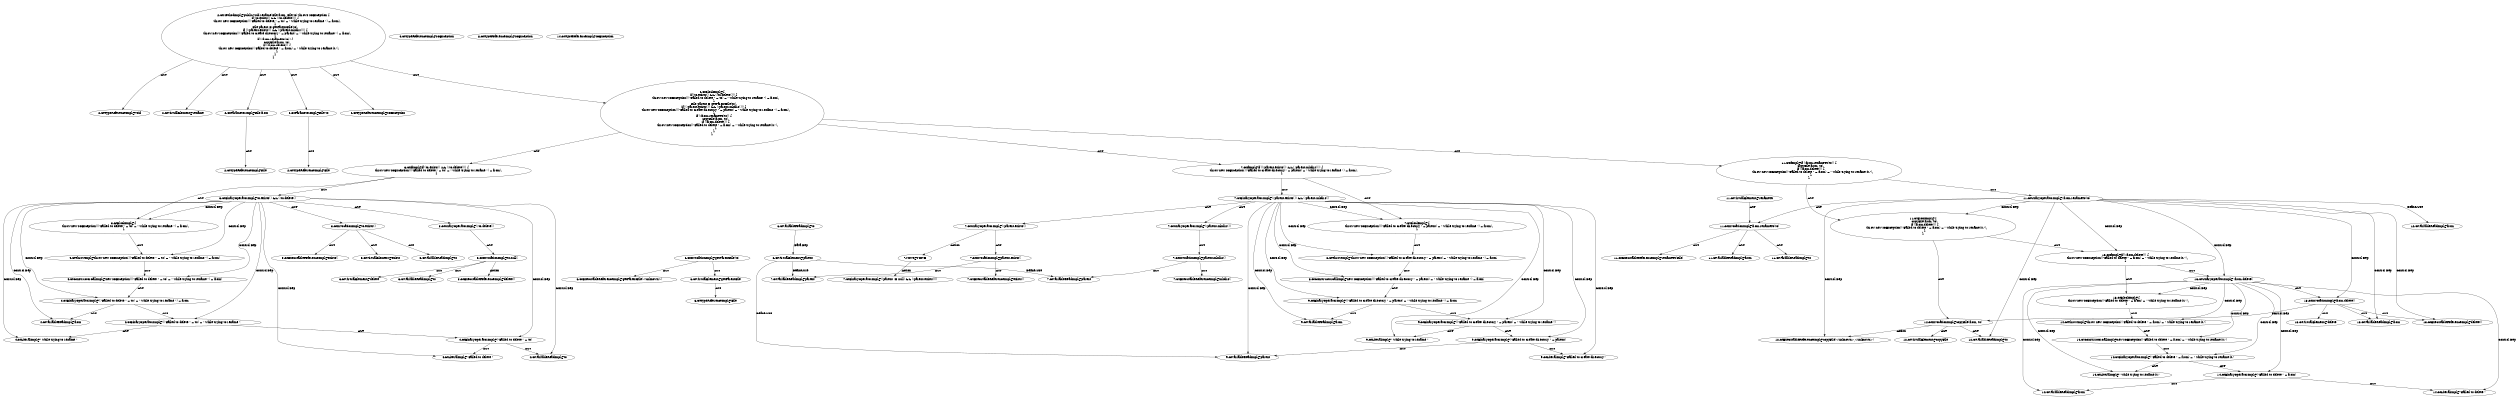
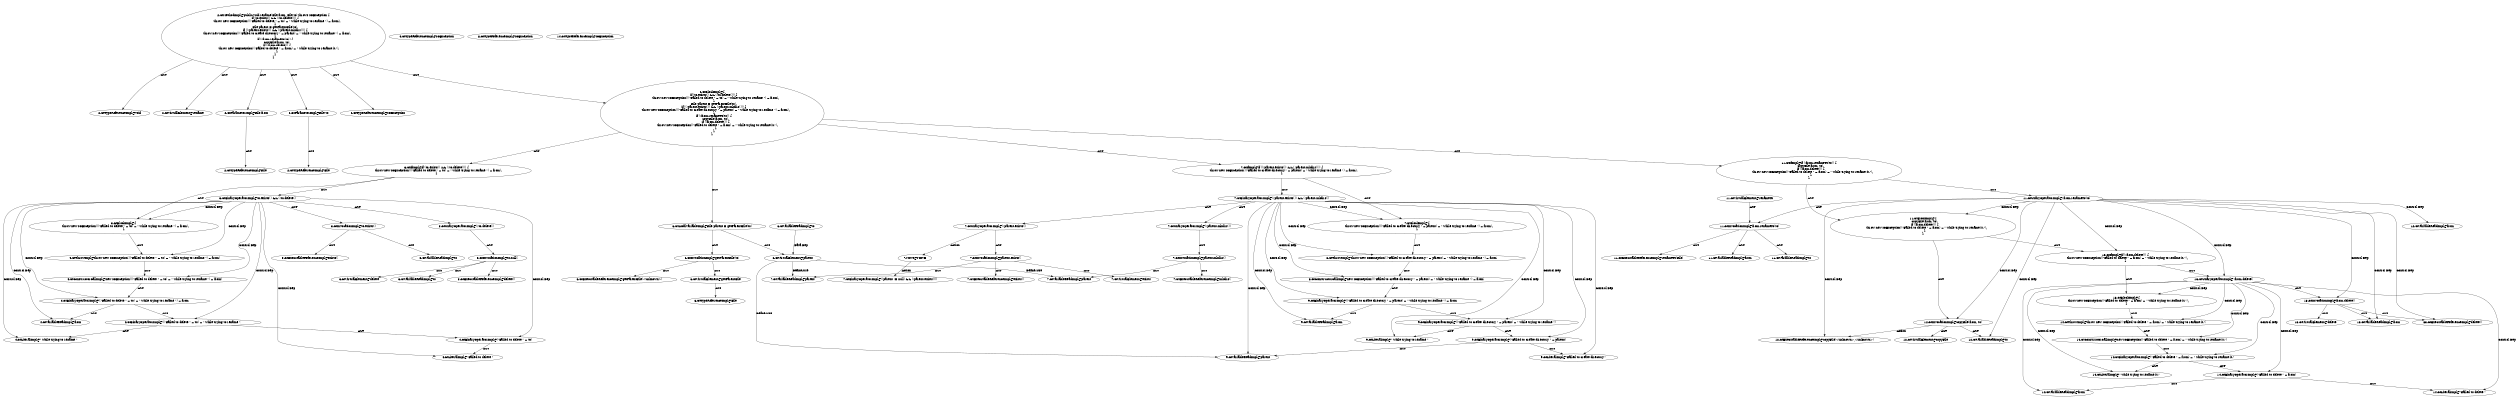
edge "11:CtUnaryOperatorImpl@!from.renameTo(to)" -> "12:CtVariableReadImpl@from": label "Define-Use" -> "Control Dep"
node "6:CtLocalVariableImpl@File parent = getParentFile(to)": added
node "3:CtVirtualElement@exists": removed
edge "3:CtInvocationImpl@to.null()" -> "3:CtExecutableReferenceImpl@delete()": label "Action" -> "AST"
node "7:CtVirtualElement@exists": added
edge "13:CtInvocationImpl@from.delete()" -> "12:CtInvocationImpl@copyFile(from, to)": now "11:CtUnaryOperatorImpl@!from.renameTo(to)" -> "12:CtInvocationImpl@copyFile(from, to)"
node "13:CtExecutableReferenceImpl@delete()": label "13:CtExecutableReferenceImpl@delete()" -> "83:CtExecutableReferenceImpl@delete()"
node "4:CtVariableReadImpl@to": removed
